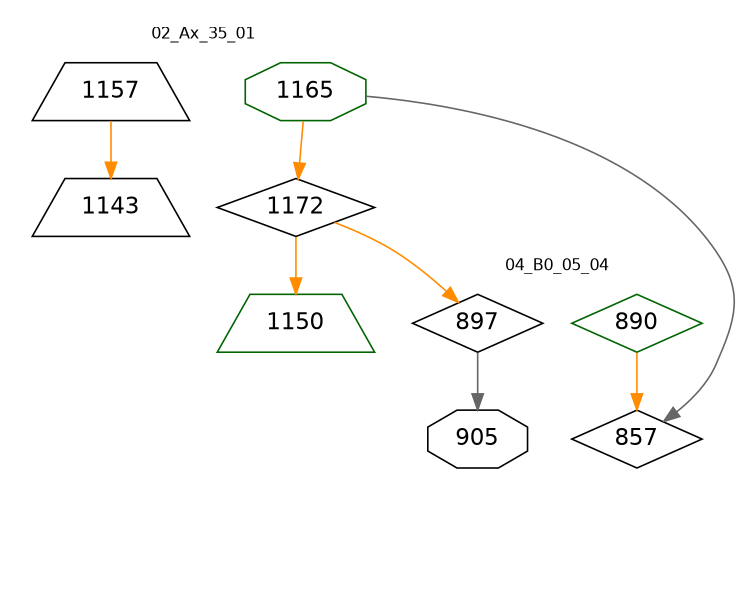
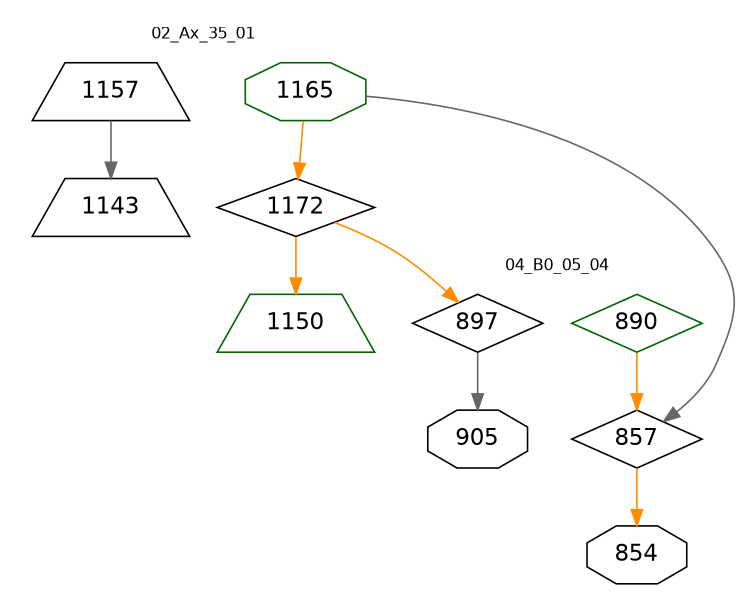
edge "1157" -> "1143": color darkorange -> gray40
node "854": added
